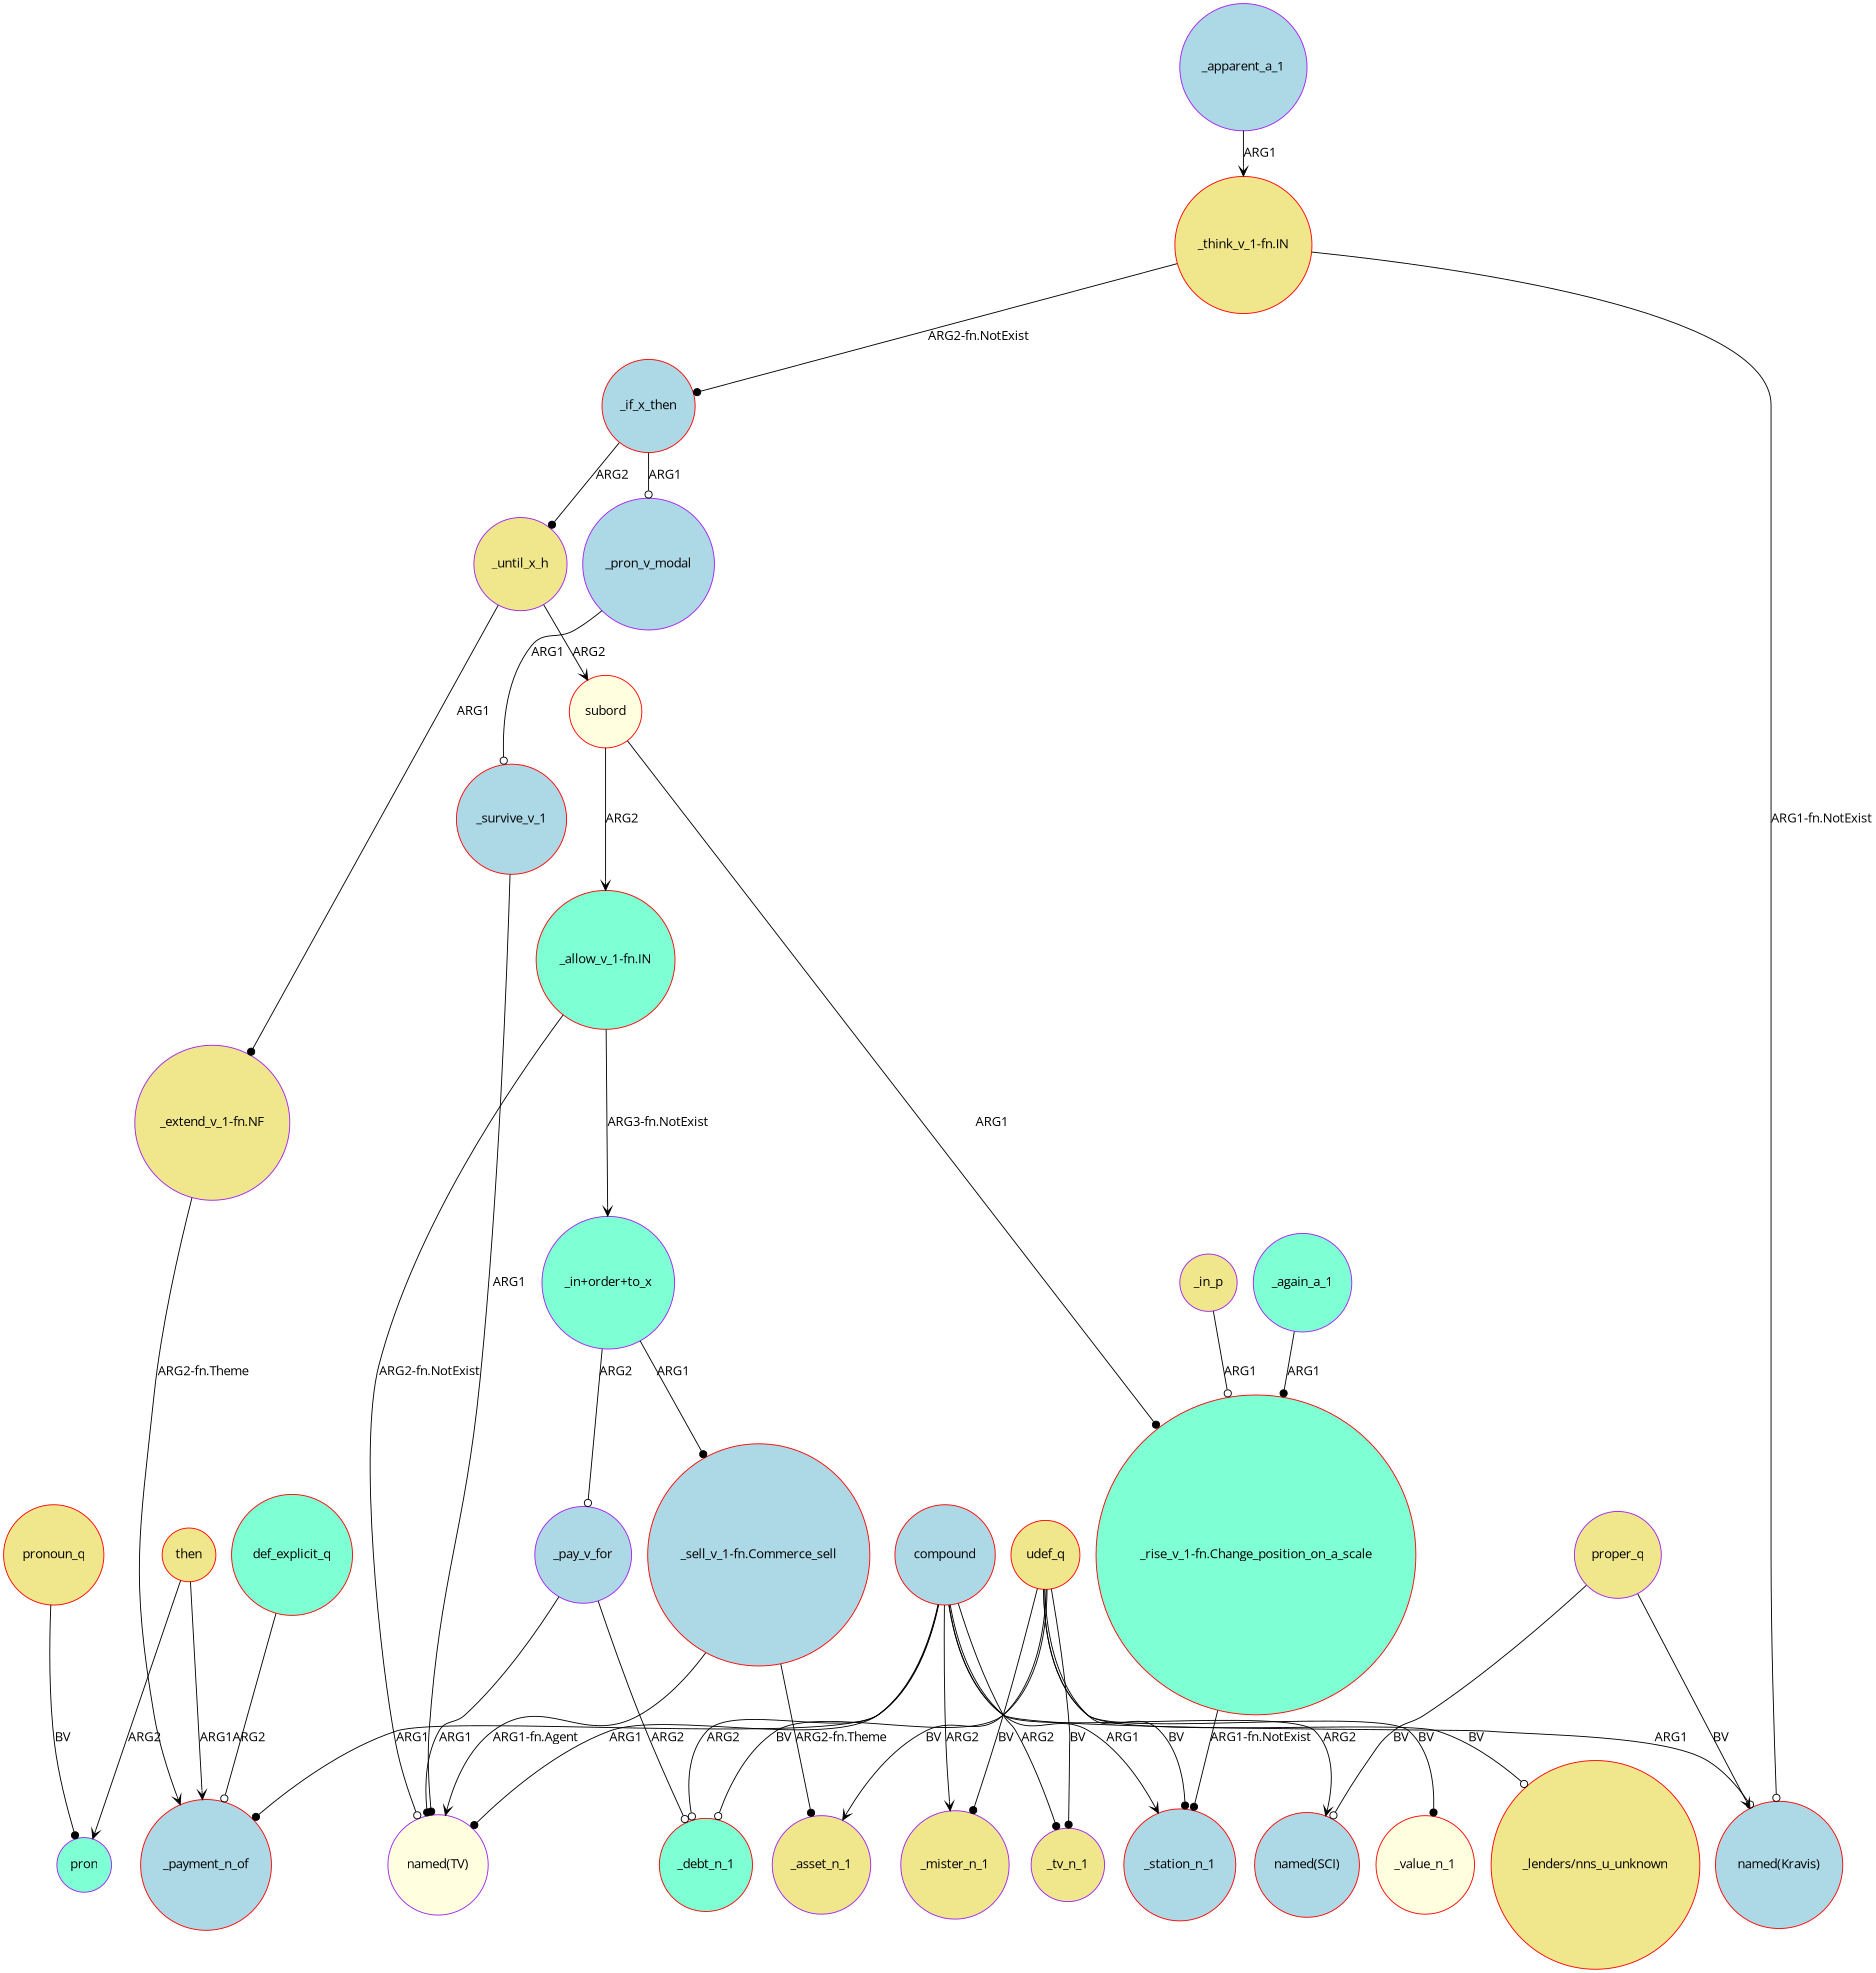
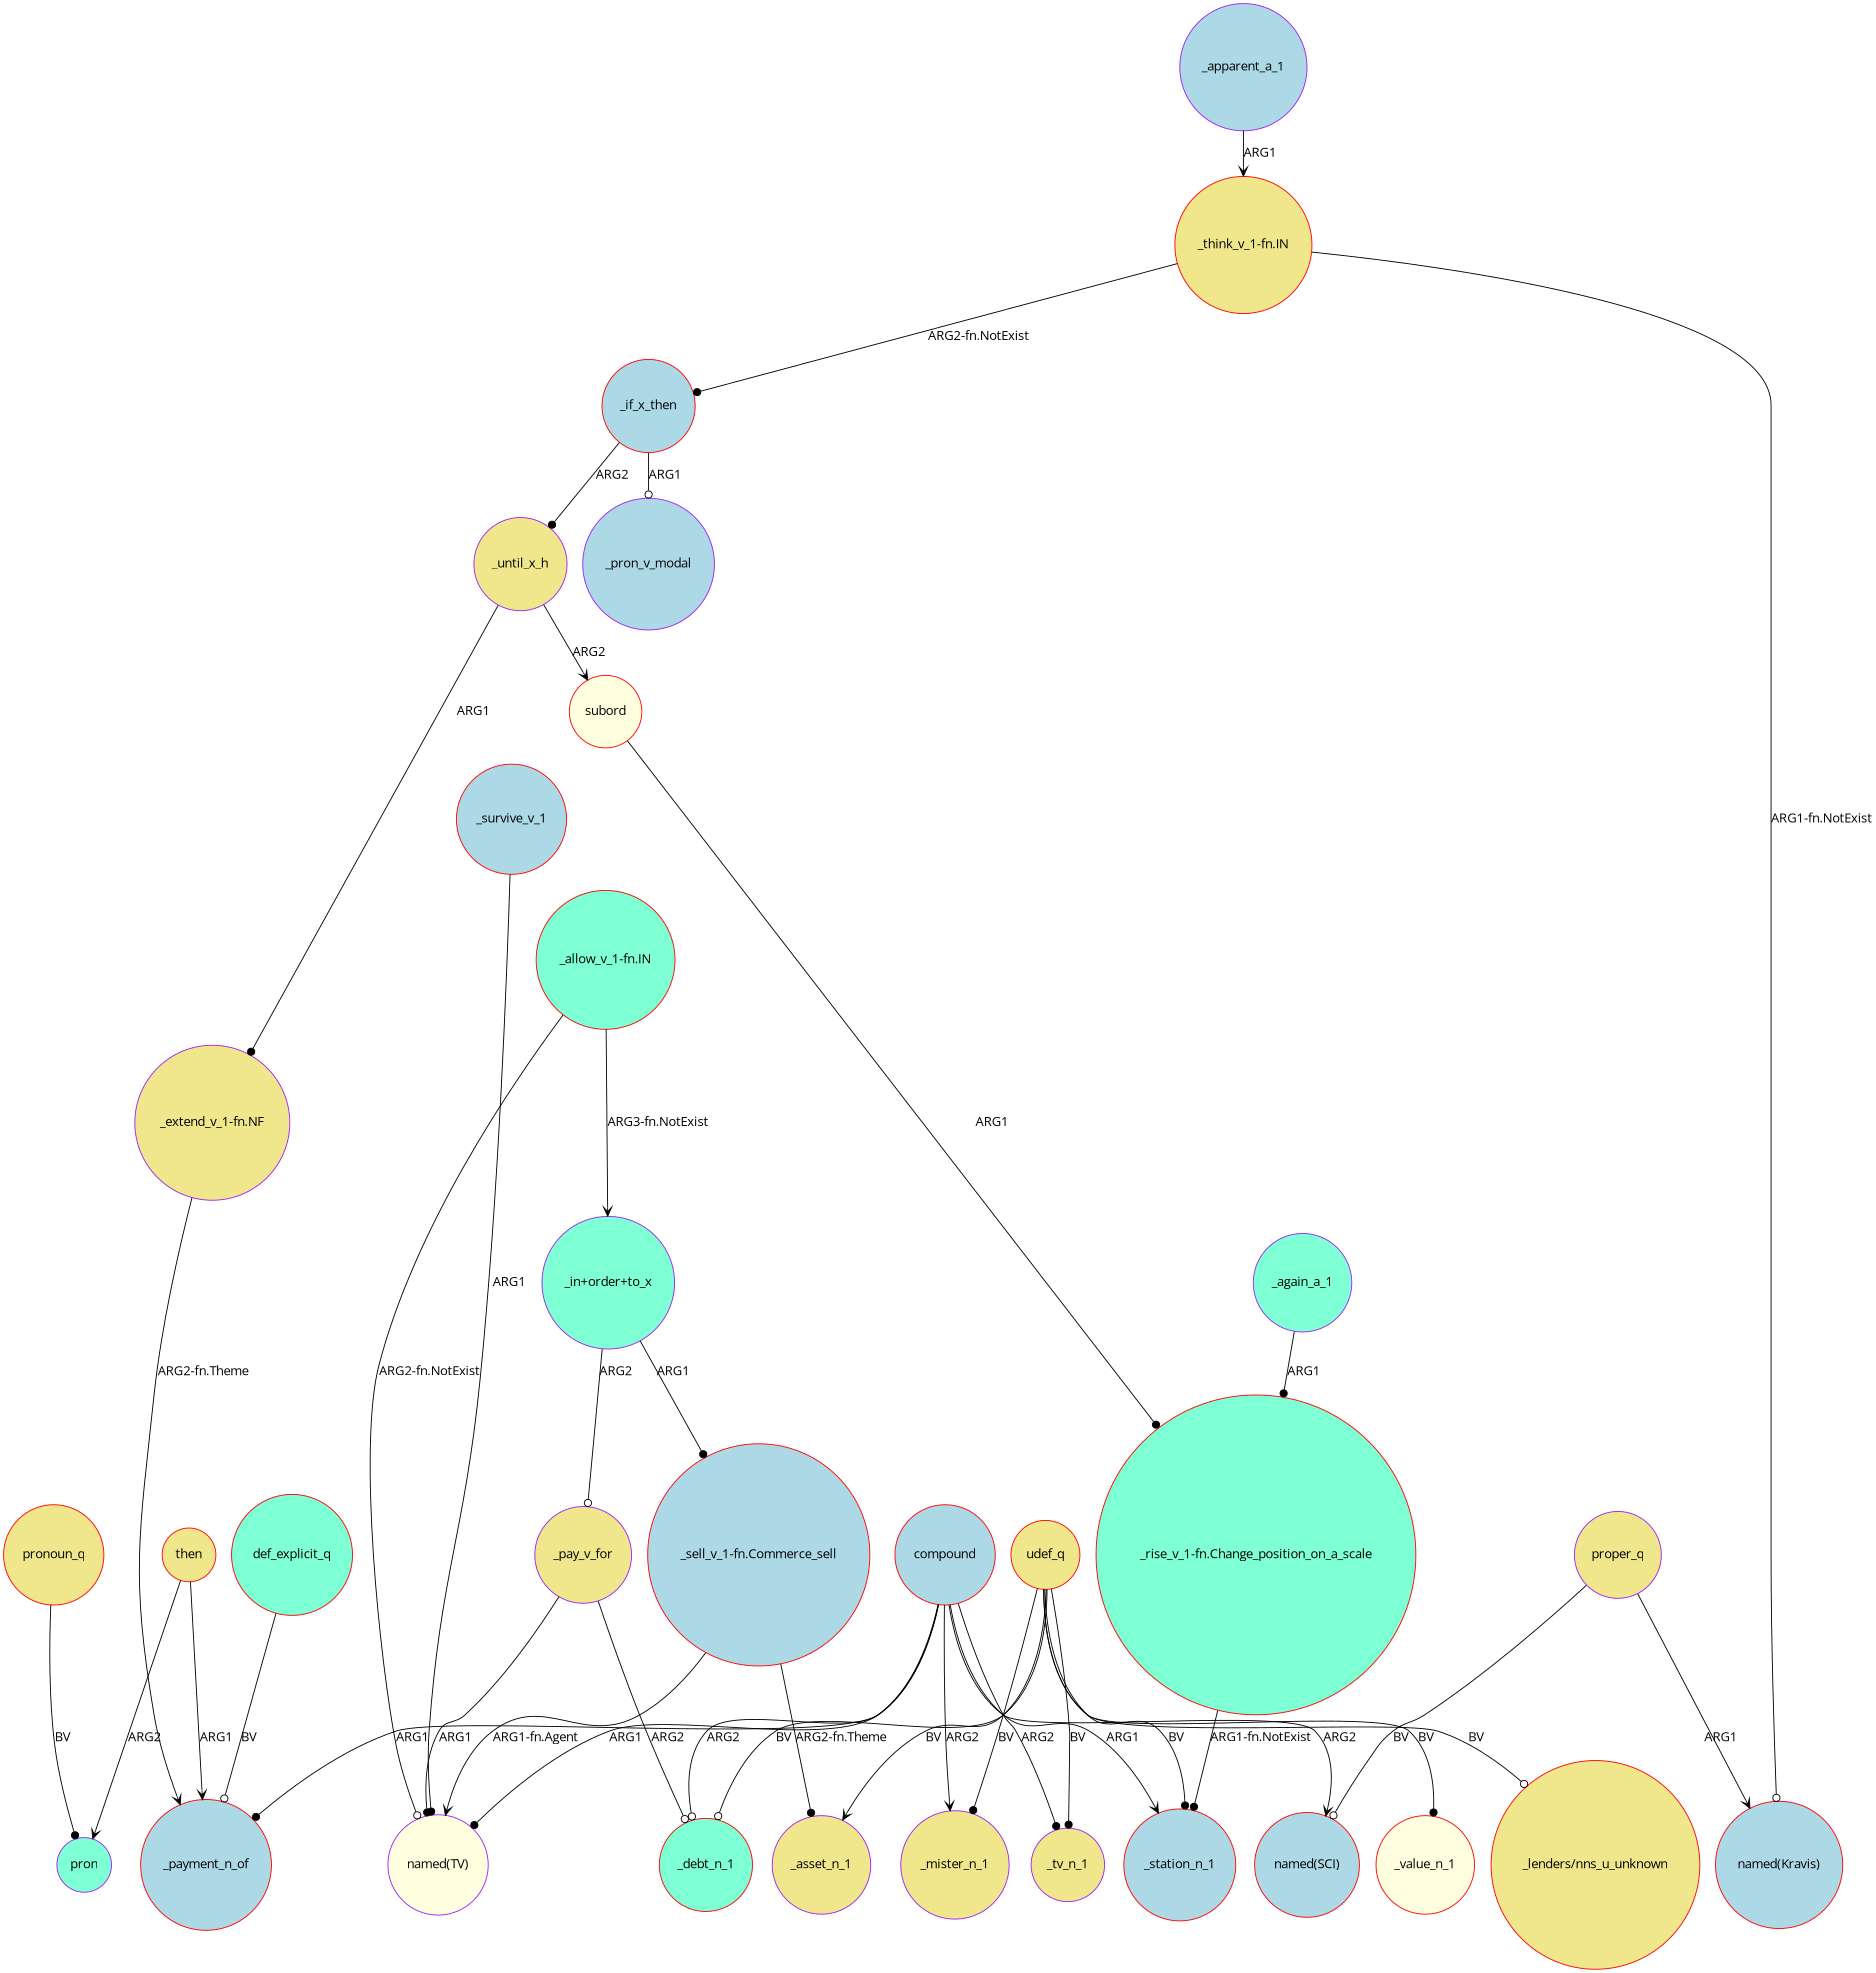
edge "_pron_v_modal" -> "_survive_v_1": removed, label "ARG1"
edge "subord" -> "_allow_v_1-fn.IN": removed, label "ARG2"
node "_in_p": removed
node "_pay_v_for": fillcolor lightblue -> khaki
edge "compound" -> "named(Kravis)": removed, label "ARG1"
edge "def_explicit_q" -> "_payment_n_of": label "ARG2" -> "BV"
edge "proper_q" -> "named(Kravis)": label "BV" -> "ARG1"
